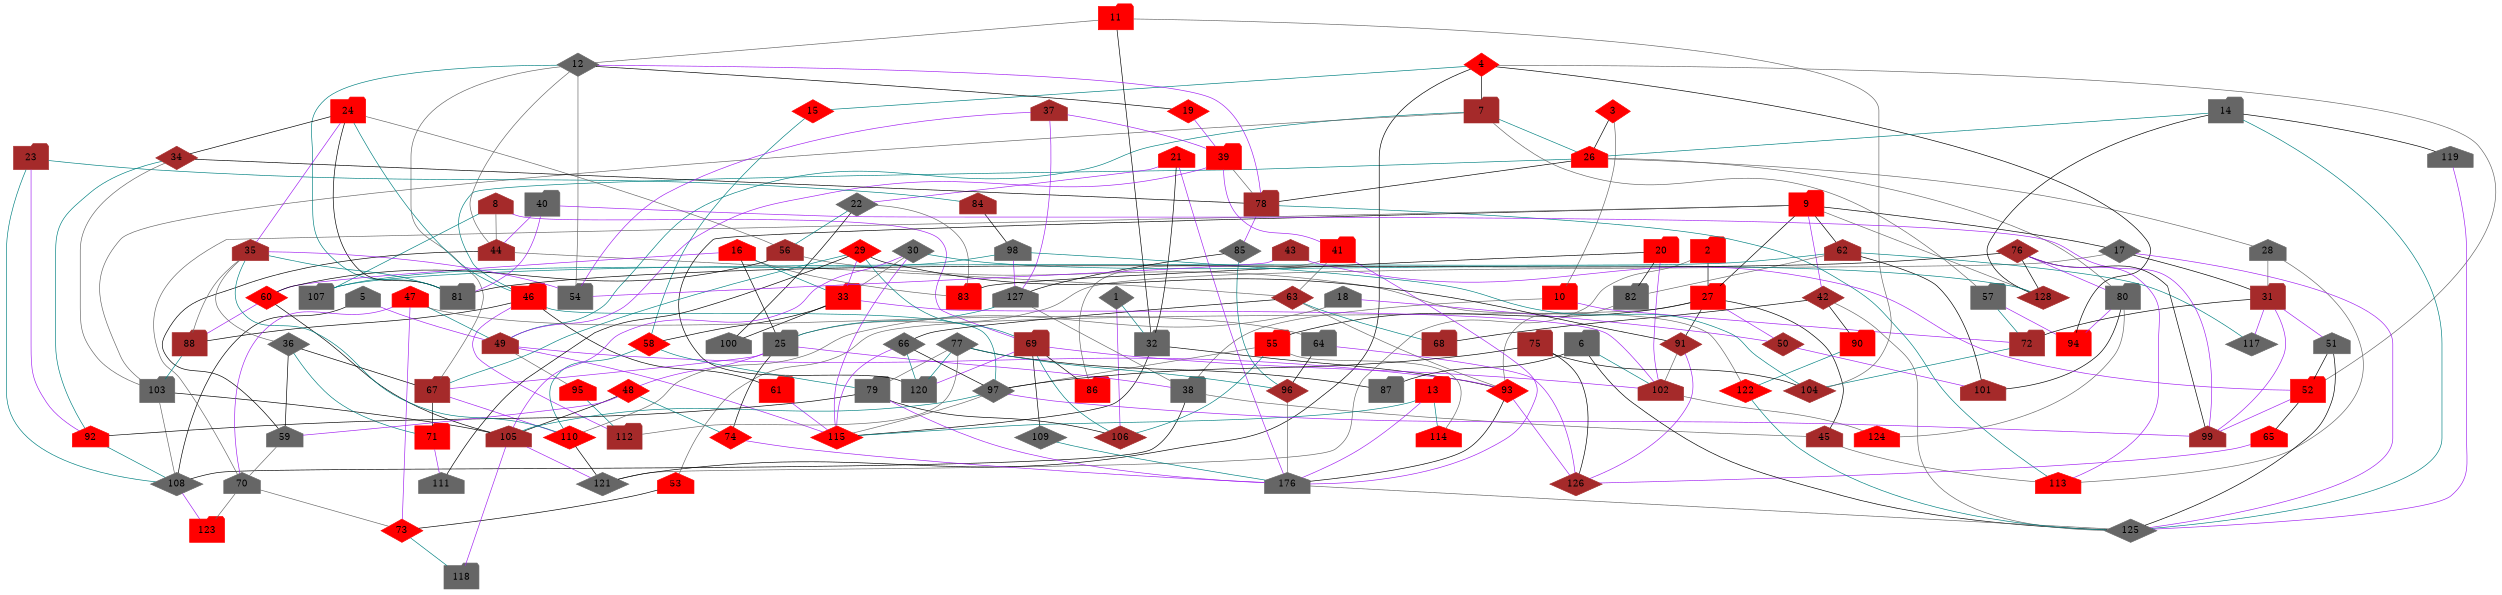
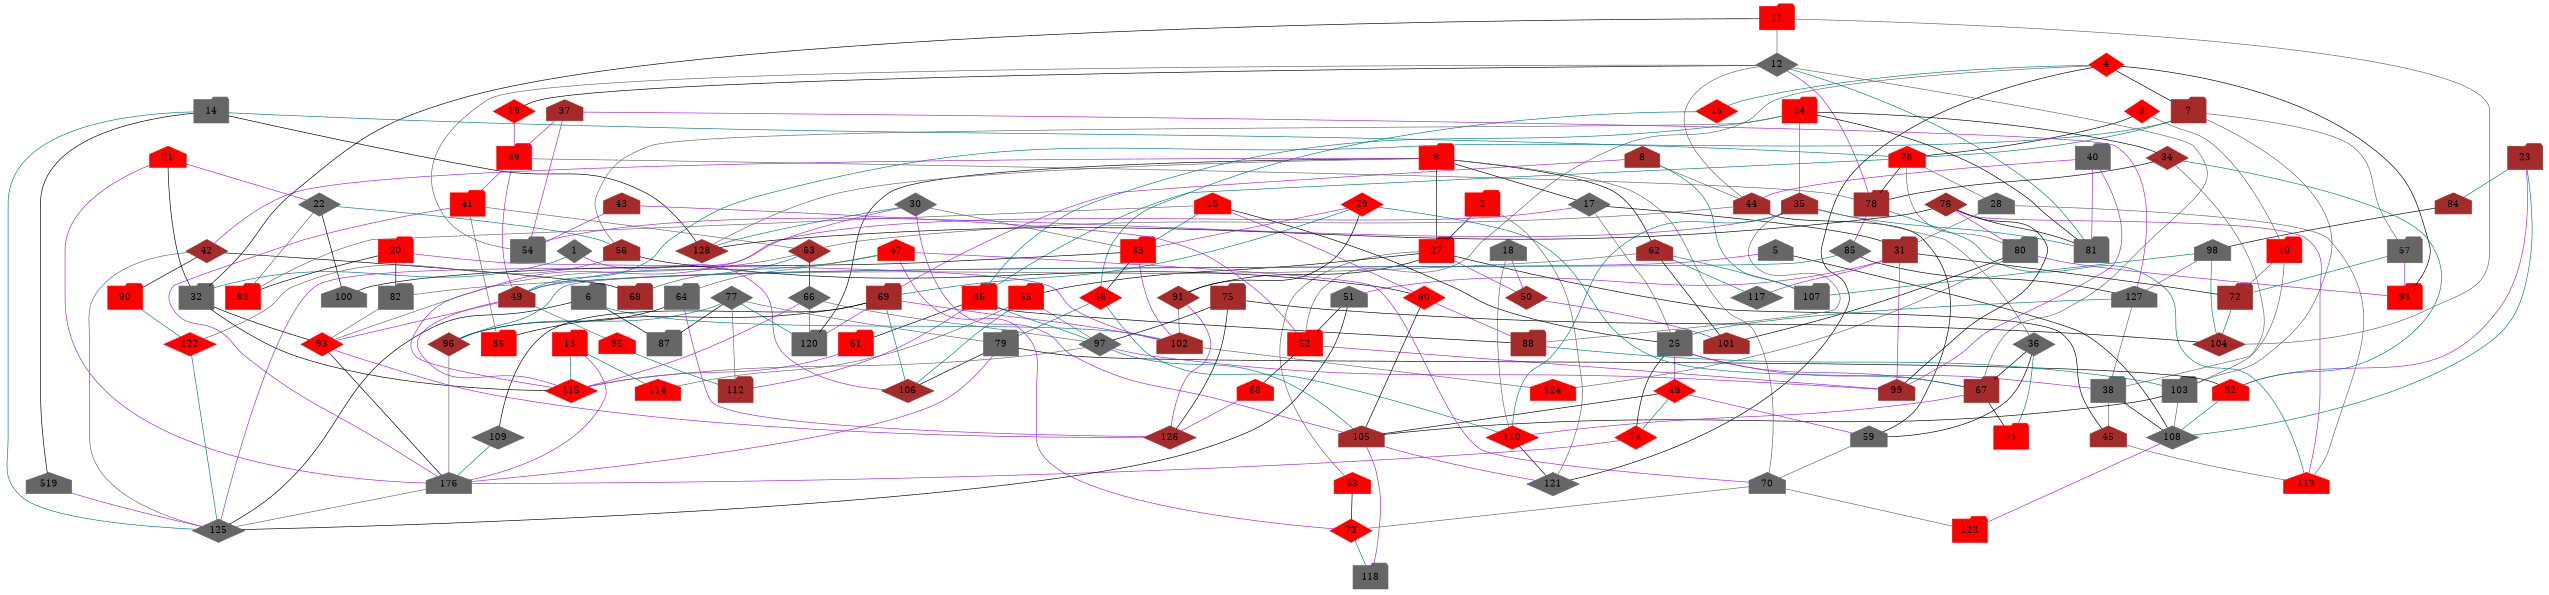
node "119": label "119" -> "519"
edge "66" -- "97": color black -> gray40
node "111": removed
